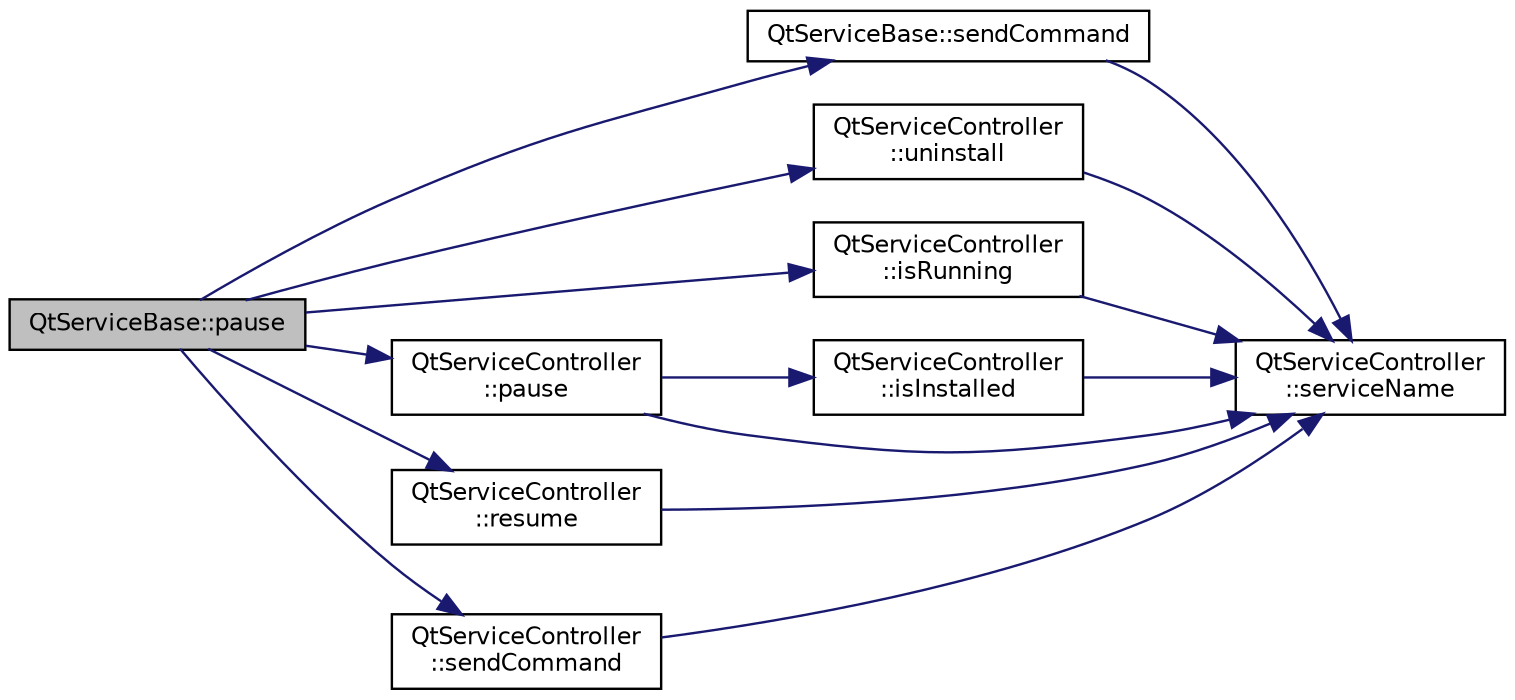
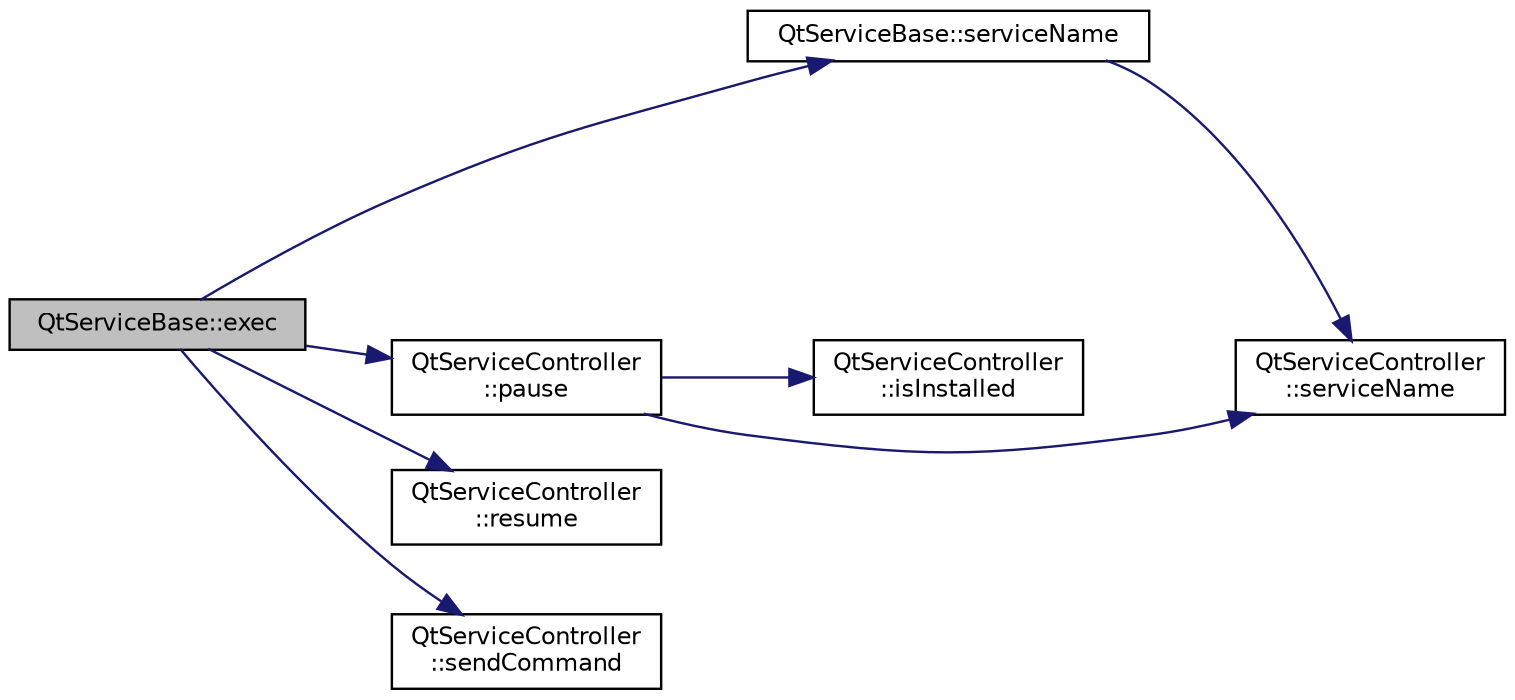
node "QtServiceBase::sendCommand": label "QtServiceBase::sendCommand" -> "QtServiceBase::serviceName"
node "QtServiceController ::uninstall": removed
node "QtServiceController ::isRunning": removed
node "QtServiceBase::pause": label "QtServiceBase::pause" -> "QtServiceBase::exec"
edge "QtServiceController ::isInstalled" -> "QtServiceController ::serviceName": removed
edge "QtServiceController ::resume" -> "QtServiceController ::serviceName": removed
edge "QtServiceController ::sendCommand" -> "QtServiceController ::serviceName": removed
